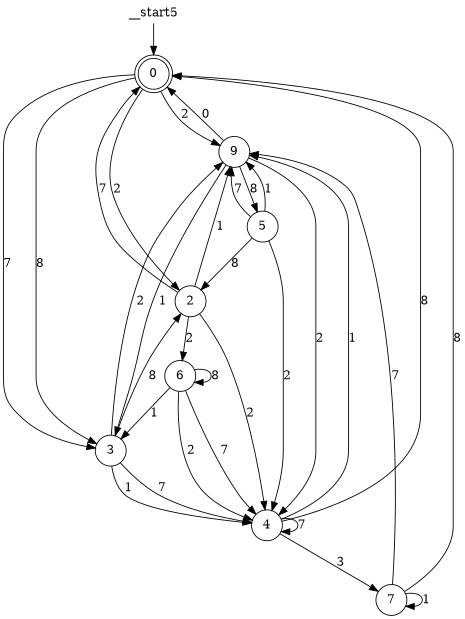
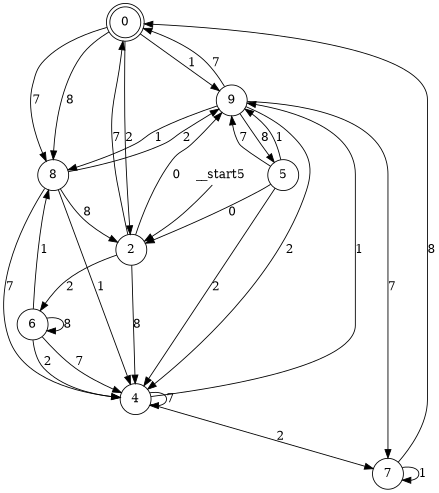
edge "__start5" -> "0": now "__start5" -> "2"
edge "0" -> "9": label "2" -> "1"
edge "9" -> "0": label "0" -> "7"
edge "2" -> "9": label "1" -> "0"
edge "4" -> "0": removed, label "8"
edge "5" -> "2": label "8" -> "0"
edge "7" -> "9": reversed
edge "2" -> "4": label "2" -> "8"
node "3": label "3" -> "8"
edge "4" -> "7": label "3" -> "2"
